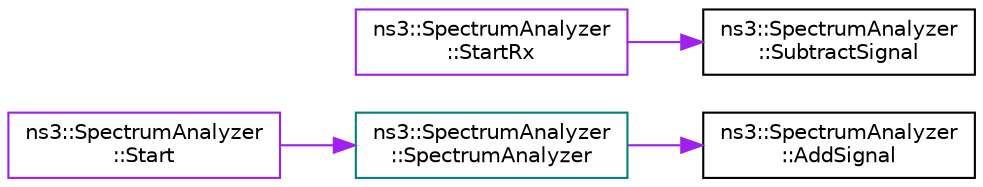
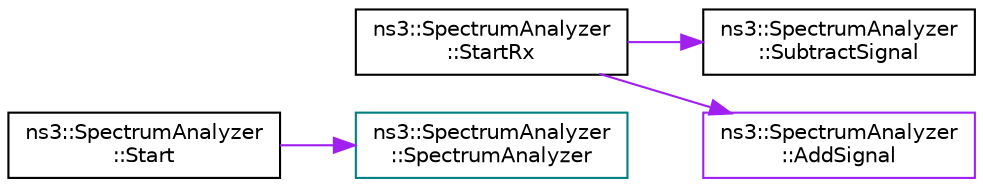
node "ns3::SpectrumAnalyzer ::StartRx": color purple -> black
node "ns3::SpectrumAnalyzer ::Start": color purple -> black
edge "ns3::SpectrumAnalyzer ::SpectrumAnalyzer" -> "ns3::SpectrumAnalyzer ::AddSignal": now "ns3::SpectrumAnalyzer ::StartRx" -> "ns3::SpectrumAnalyzer ::AddSignal"
node "ns3::SpectrumAnalyzer ::AddSignal": color black -> purple
